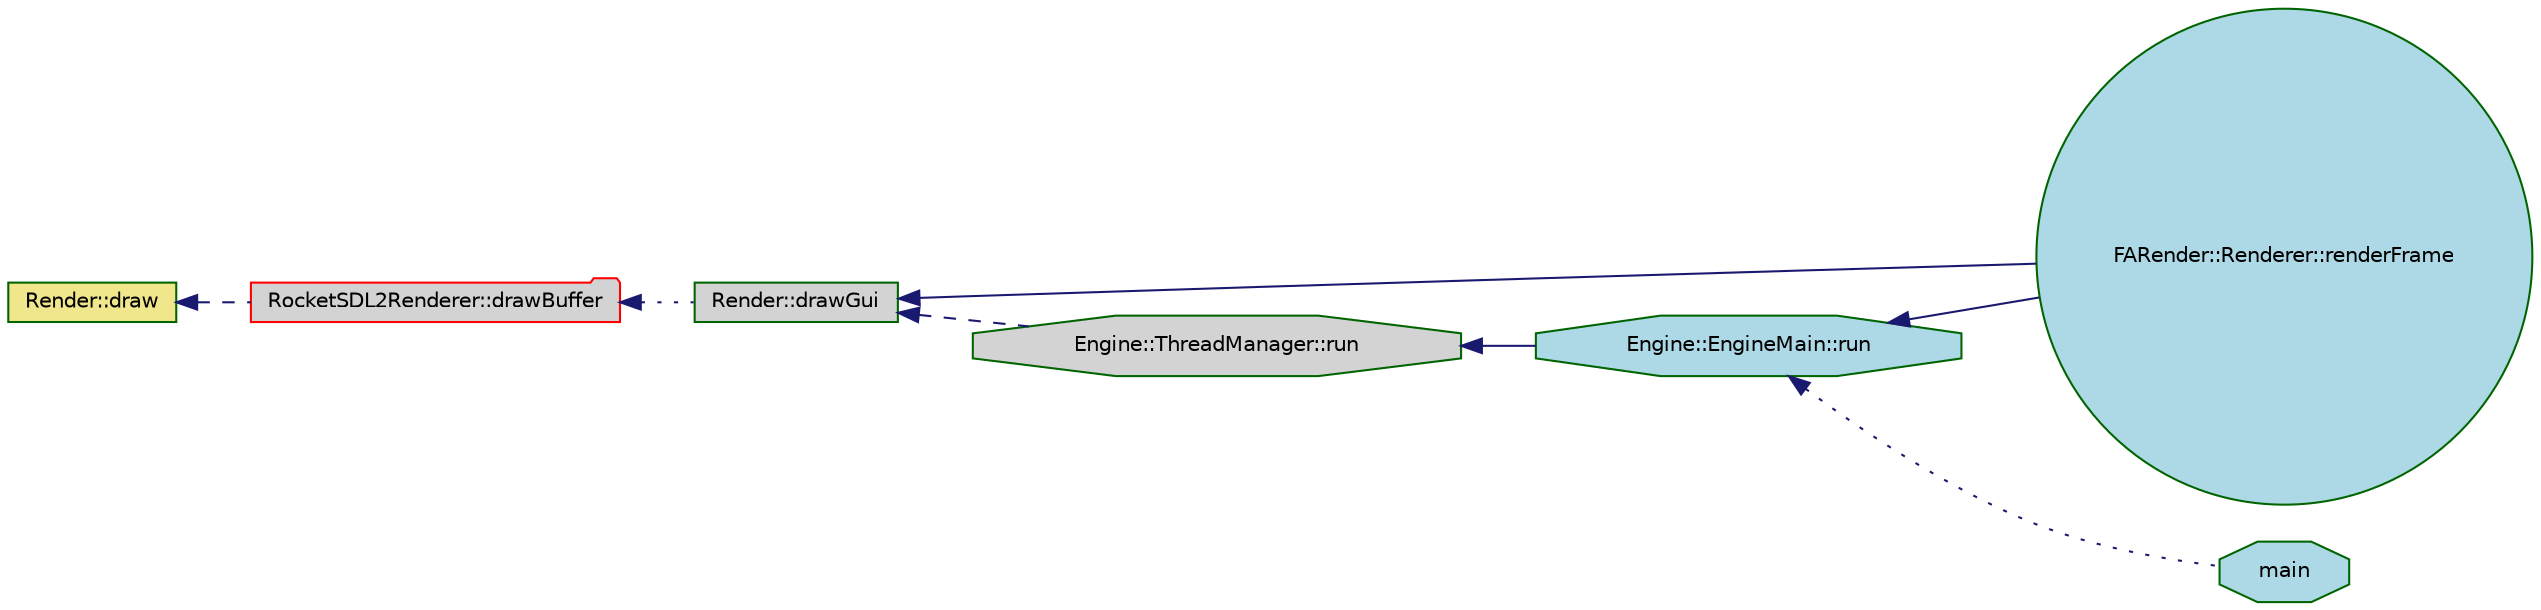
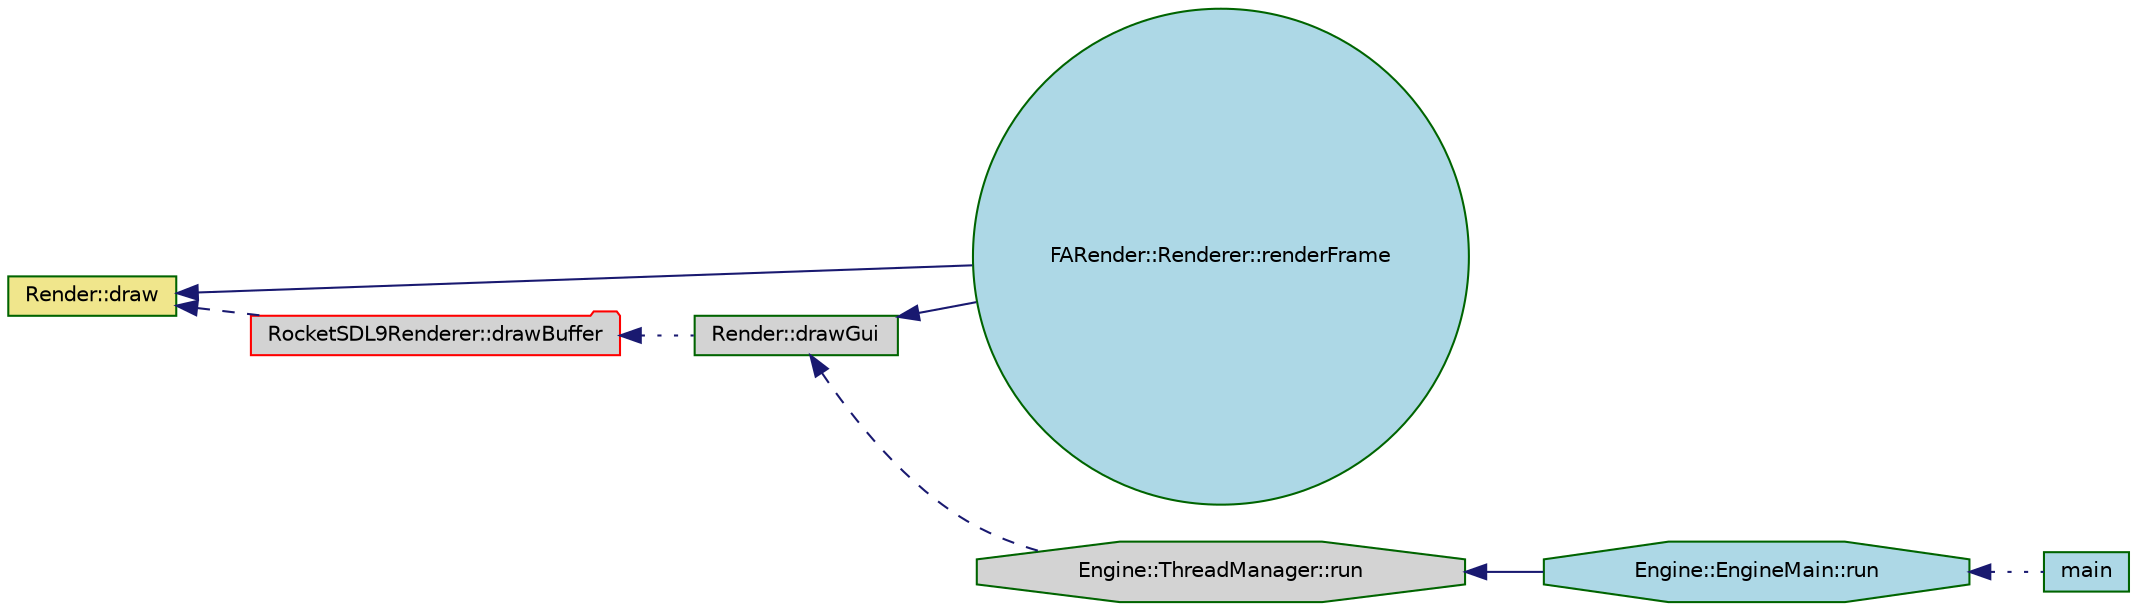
node "RocketSDL2Renderer::drawBuffer": label "RocketSDL2Renderer::drawBuffer" -> "RocketSDL9Renderer::drawBuffer"
edge "FARender::Renderer::renderFrame" -> "Engine::EngineMain::run": now "FARender::Renderer::renderFrame" -> "Render::draw"
node "main": shape octagon -> box
